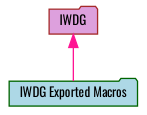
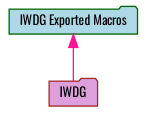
edge "IWDG Exported Macros" -> "IWDG": reversed
